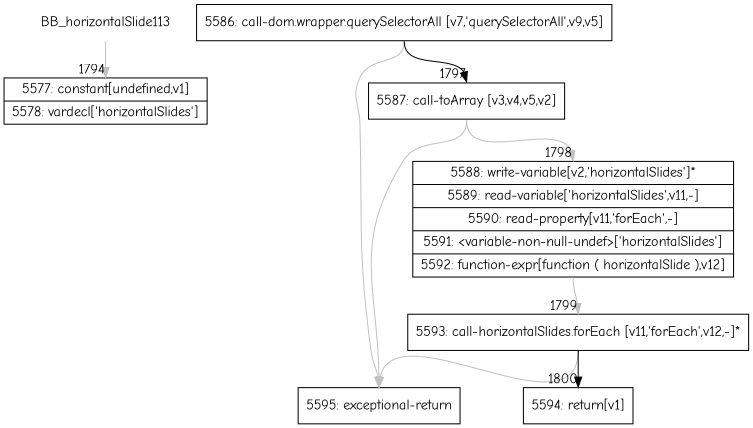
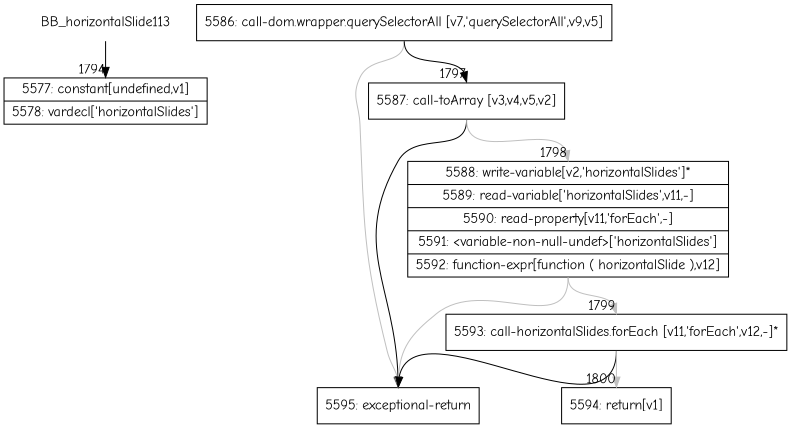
edge "BB_horizontalSlide113" -> "5577: constant[undefined,v1]": color gray -> black
edge "5587: call-toArray [v3,v4,v5,v2]" -> "5595: exceptional-return": color gray -> black
edge "5588: write-variable[v2,'horizontalSlides']*" -> "5595: exceptional-return": added
edge "5593: call-horizontalSlides.forEach [v11,'forEach',v12,-]*" -> "5595: exceptional-return": color gray -> black
edge "5593: call-horizontalSlides.forEach [v11,'forEach',v12,-]*" -> "5594: return[v1]": color black -> gray
